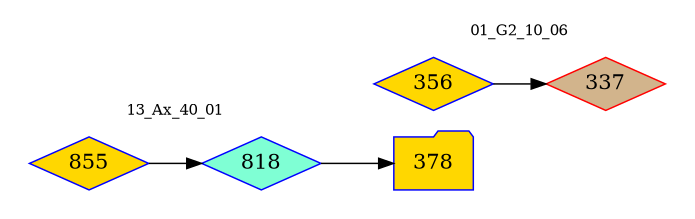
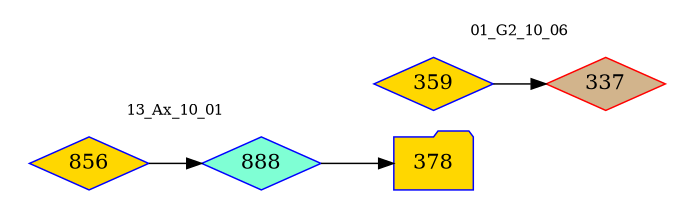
node "356": label "356" -> "359"
cluster "13_Ax_40_01": label "13_Ax_40_01" -> "13_Ax_10_01"
node "855": label "855" -> "856"
node "818": label "818" -> "888"
